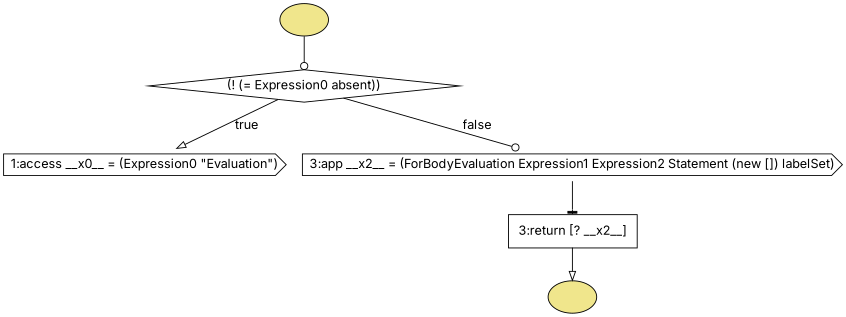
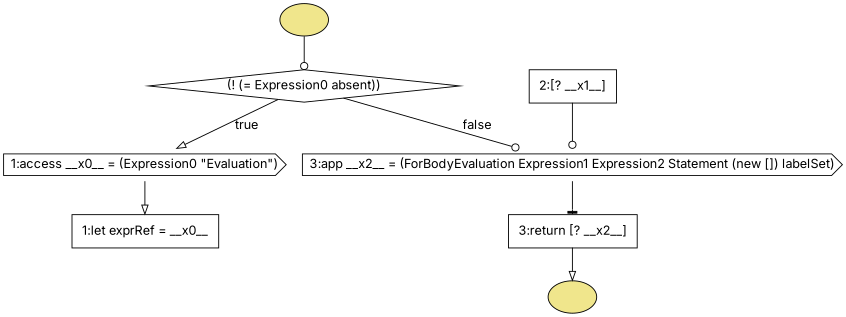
node "2:[? __x1__]": added
node "1:let exprRef = __x0__": added
